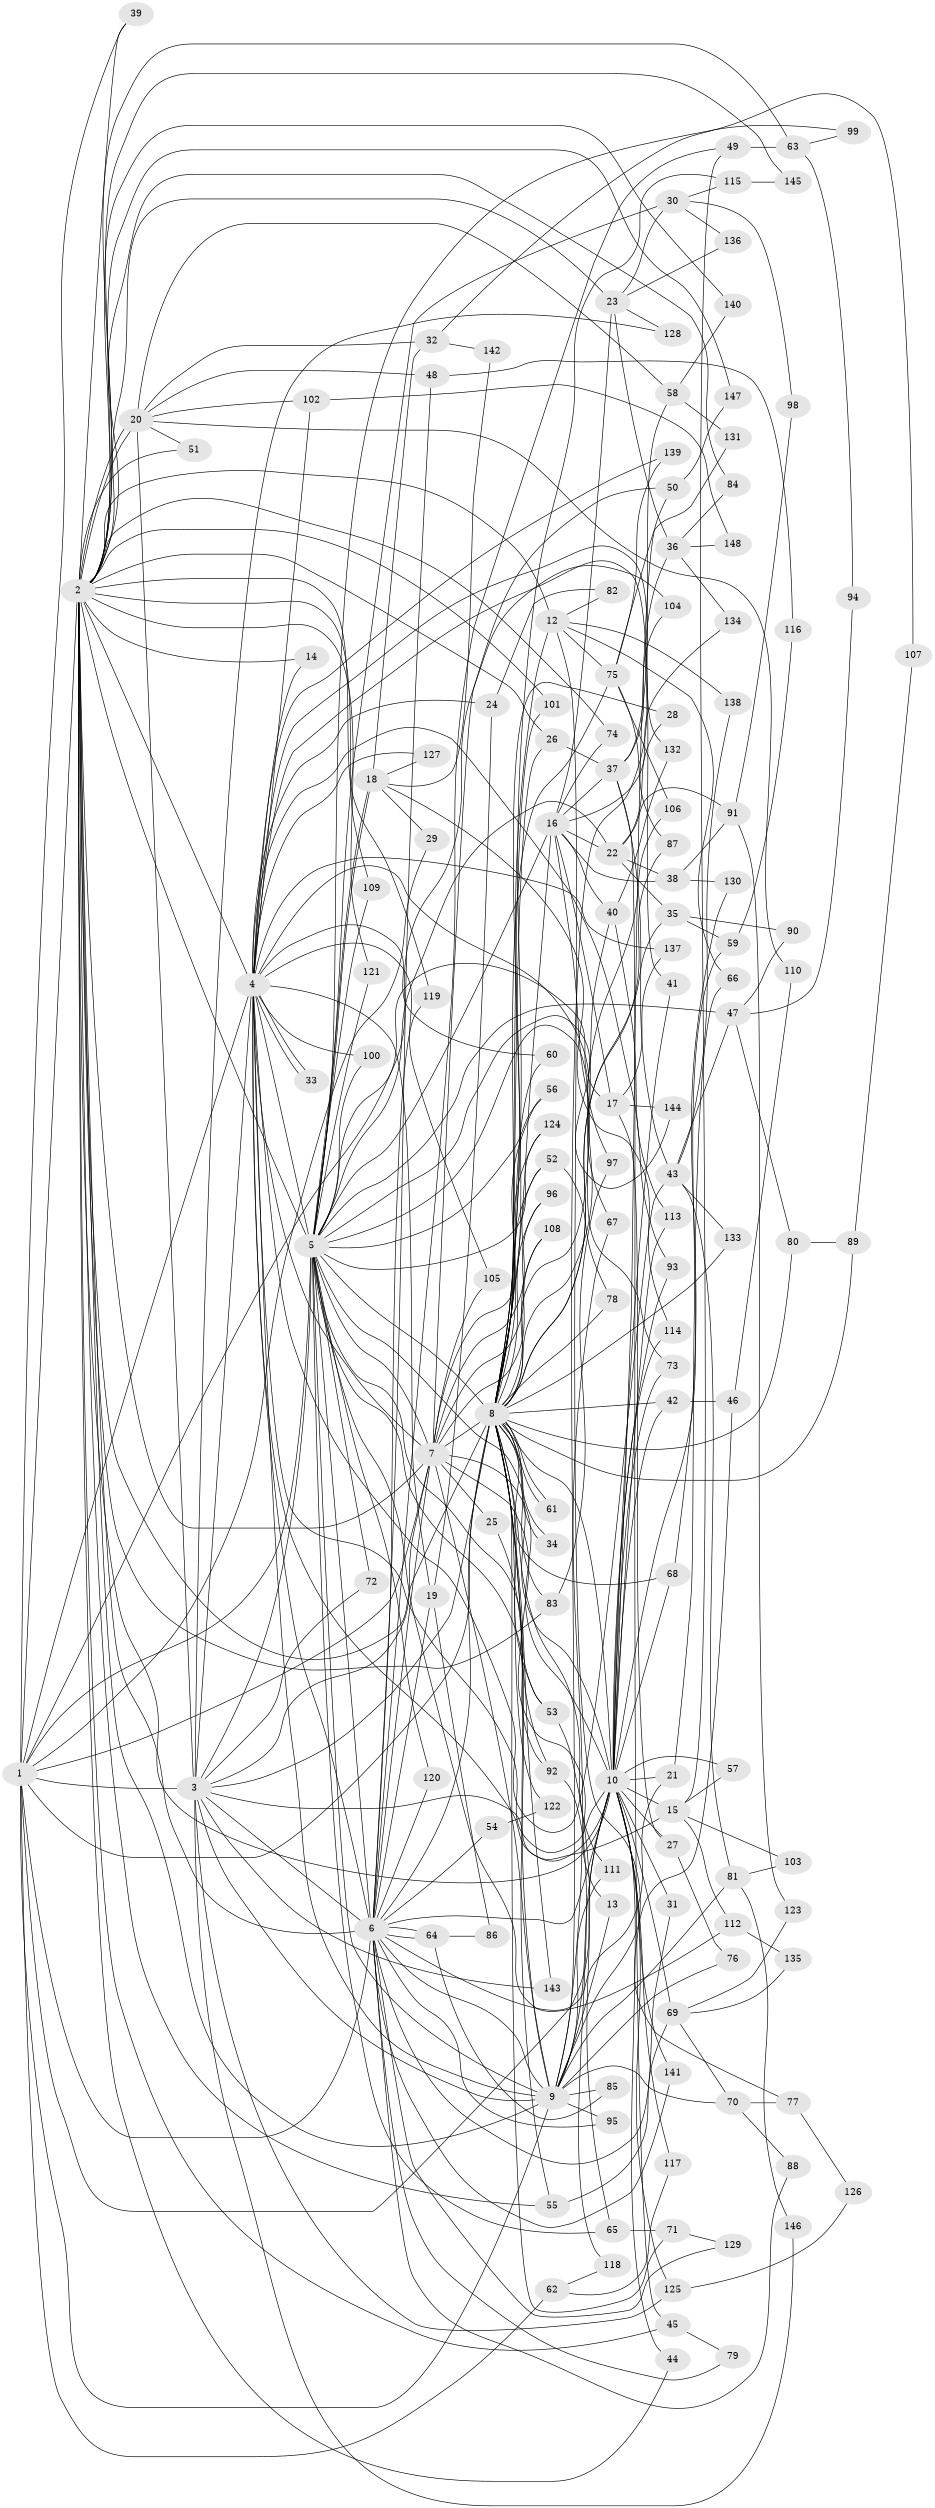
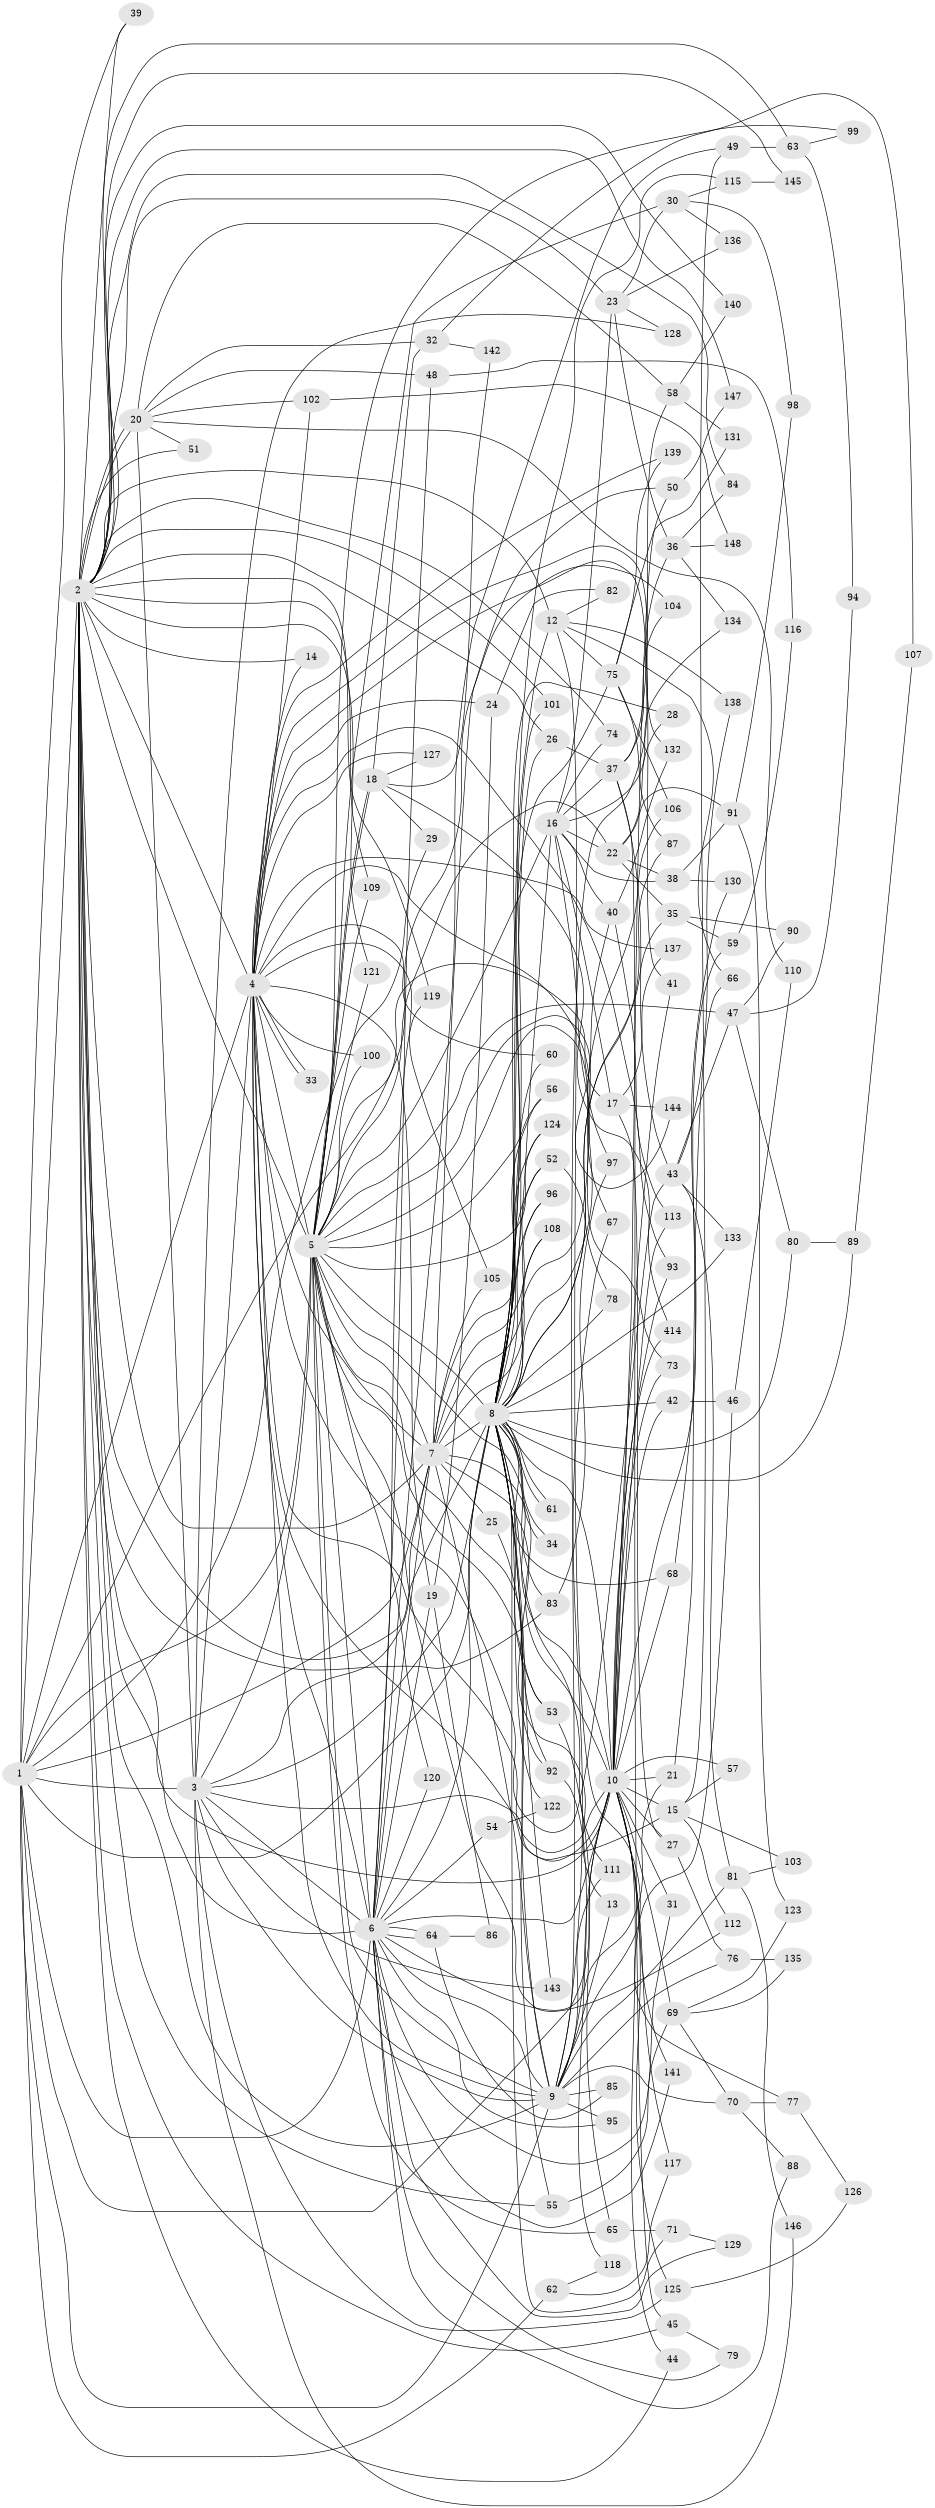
node "114": label "114" -> "414"
node "72": removed
edge "112" -- "135": now "76" -- "135"
